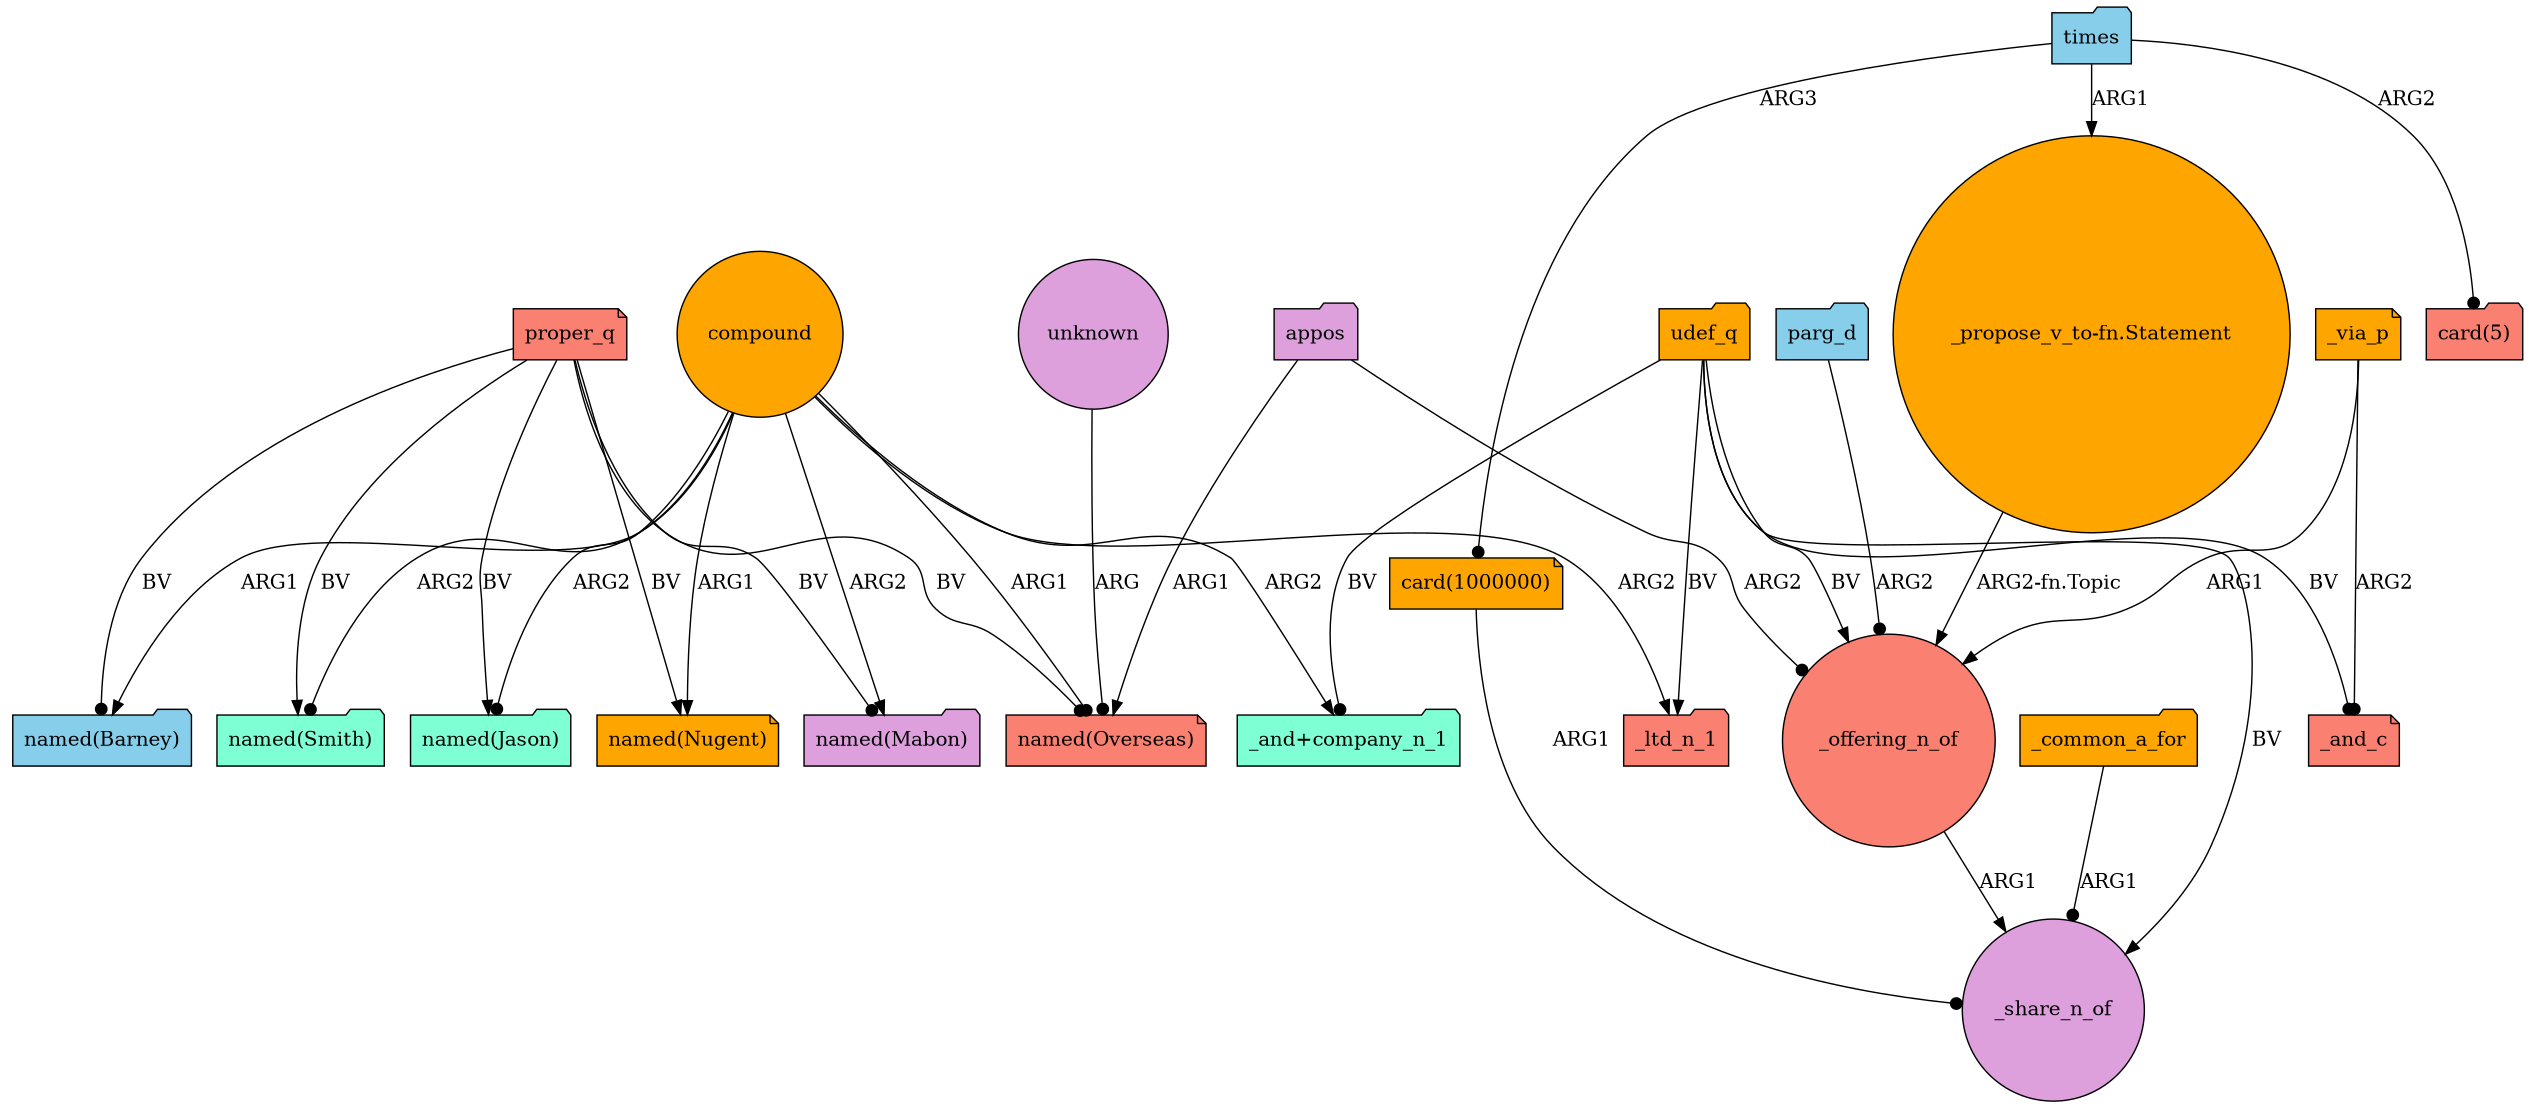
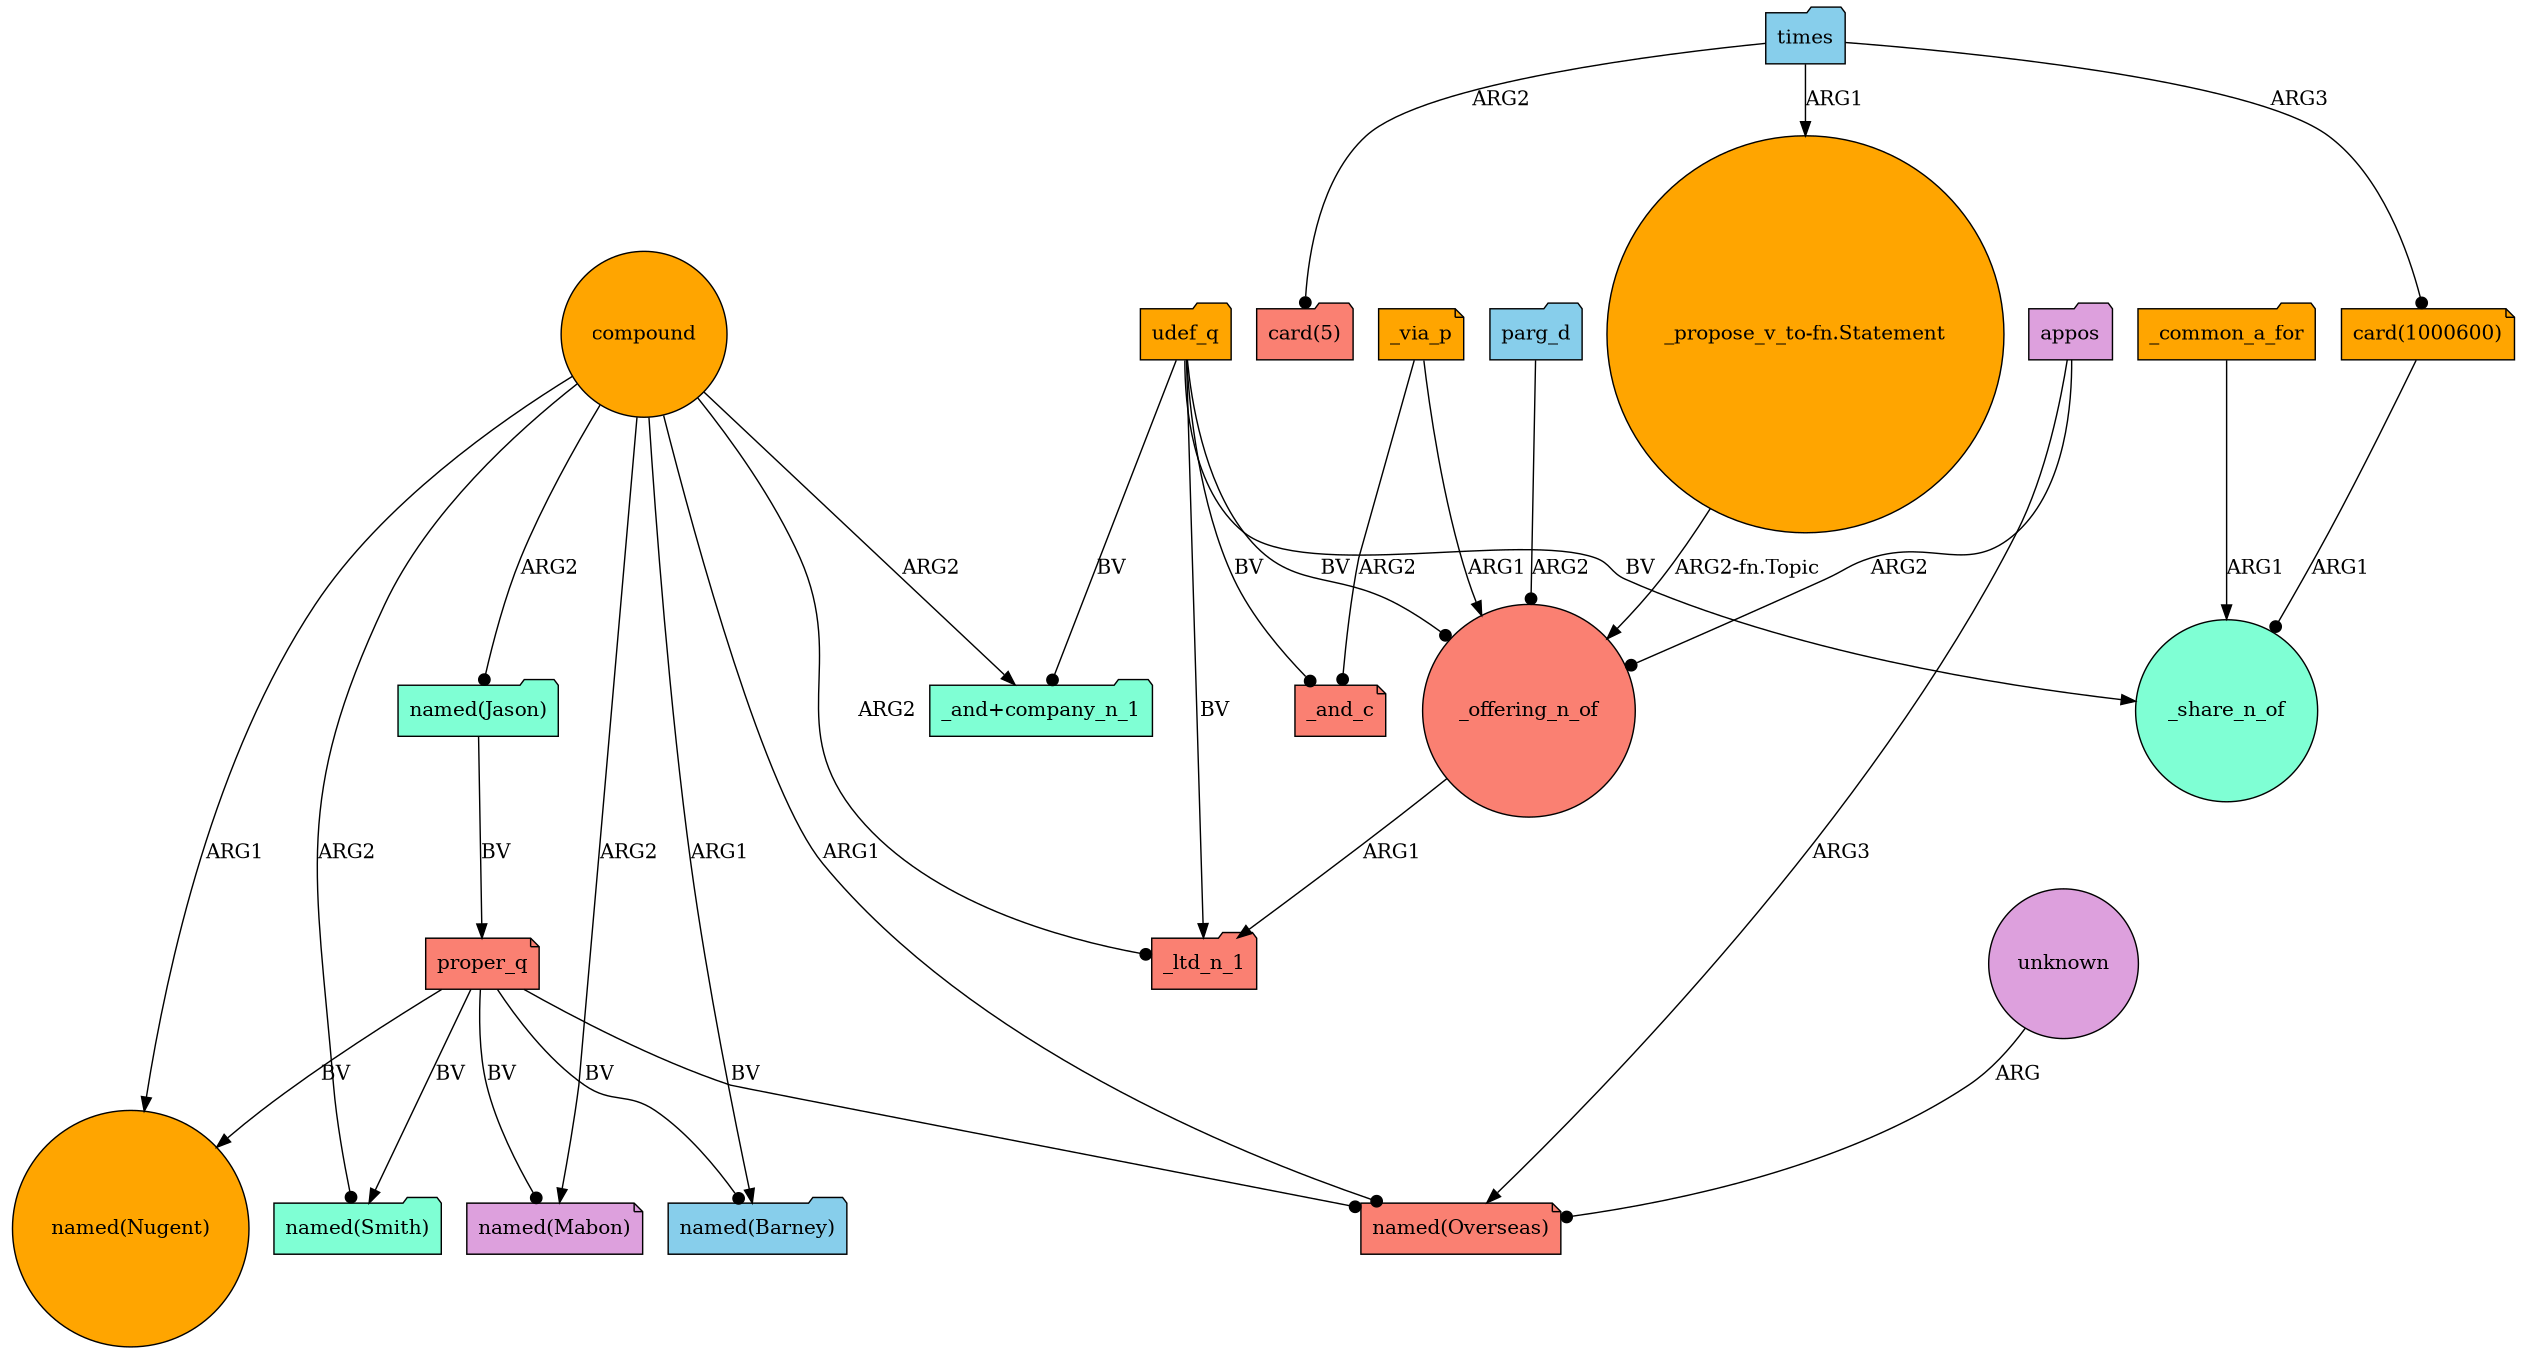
edge "udef_q" -> "_offering_n_of": arrowhead normal -> dot
edge "proper_q" -> "named(Jason)": reversed
edge "compound" -> "_ltd_n_1": arrowhead normal -> dot
edge "appos" -> "named(Overseas)": label "ARG1" -> "ARG3"
node "card(1000000)": label "card(1000000)" -> "card(1000600)"
node "named(Nugent)": shape note -> circle
node "named(Mabon)": shape folder -> note
edge "_common_a_for" -> "_share_n_of": arrowhead dot -> normal
edge "_offering_n_of" -> "_share_n_of": now "_offering_n_of" -> "_ltd_n_1"
node "_share_n_of": fillcolor plum -> aquamarine
